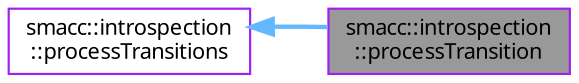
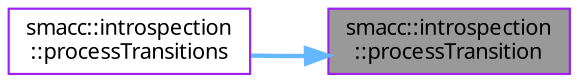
edge "smacc::introspection ::processTransition" -> "smacc::introspection ::processTransitions": reversed
